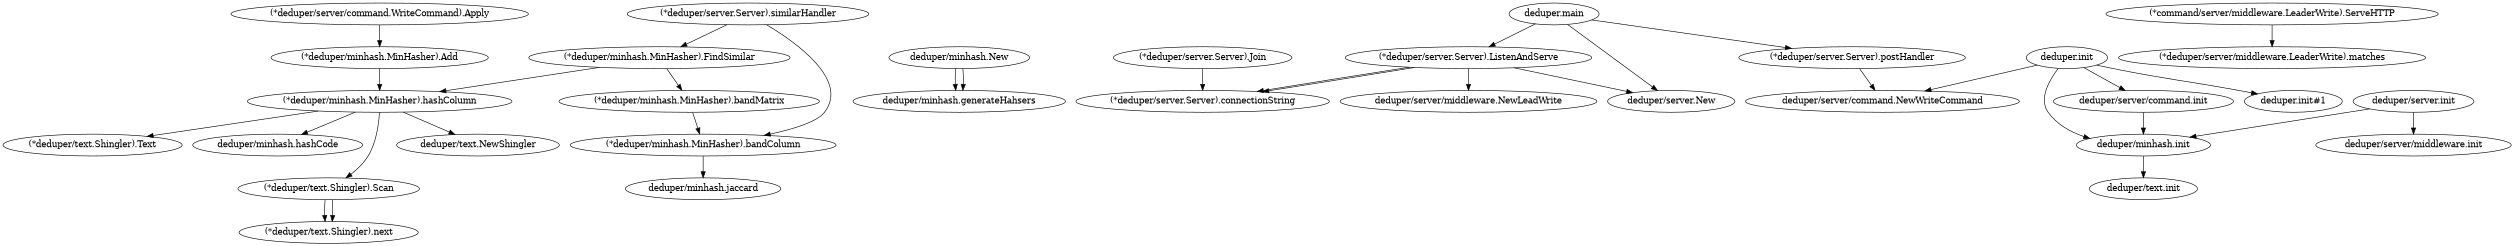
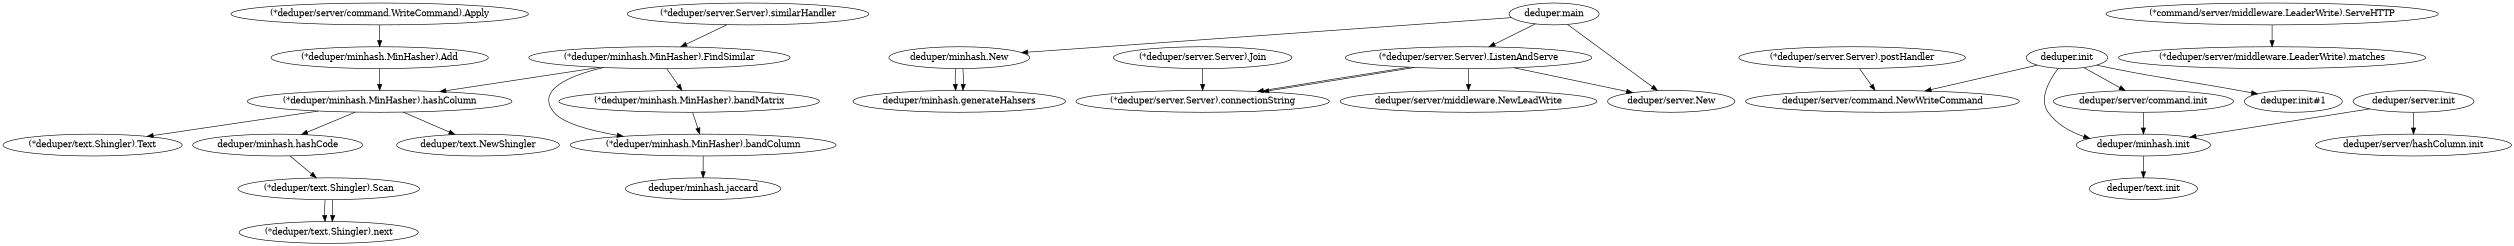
edge "deduper.main" -> "(*deduper/server.Server).postHandler": now "deduper.main" -> "deduper/minhash.New"
edge "(*deduper/server.Server).similarHandler" -> "(*deduper/minhash.MinHasher).bandColumn": now "(*deduper/minhash.MinHasher).FindSimilar" -> "(*deduper/minhash.MinHasher).bandColumn"
node "deduper/server/middleware.init": label "deduper/server/middleware.init" -> "deduper/server/hashColumn.init"
edge "(*deduper/minhash.MinHasher).hashColumn" -> "(*deduper/text.Shingler).Scan": now "deduper/minhash.hashCode" -> "(*deduper/text.Shingler).Scan"
